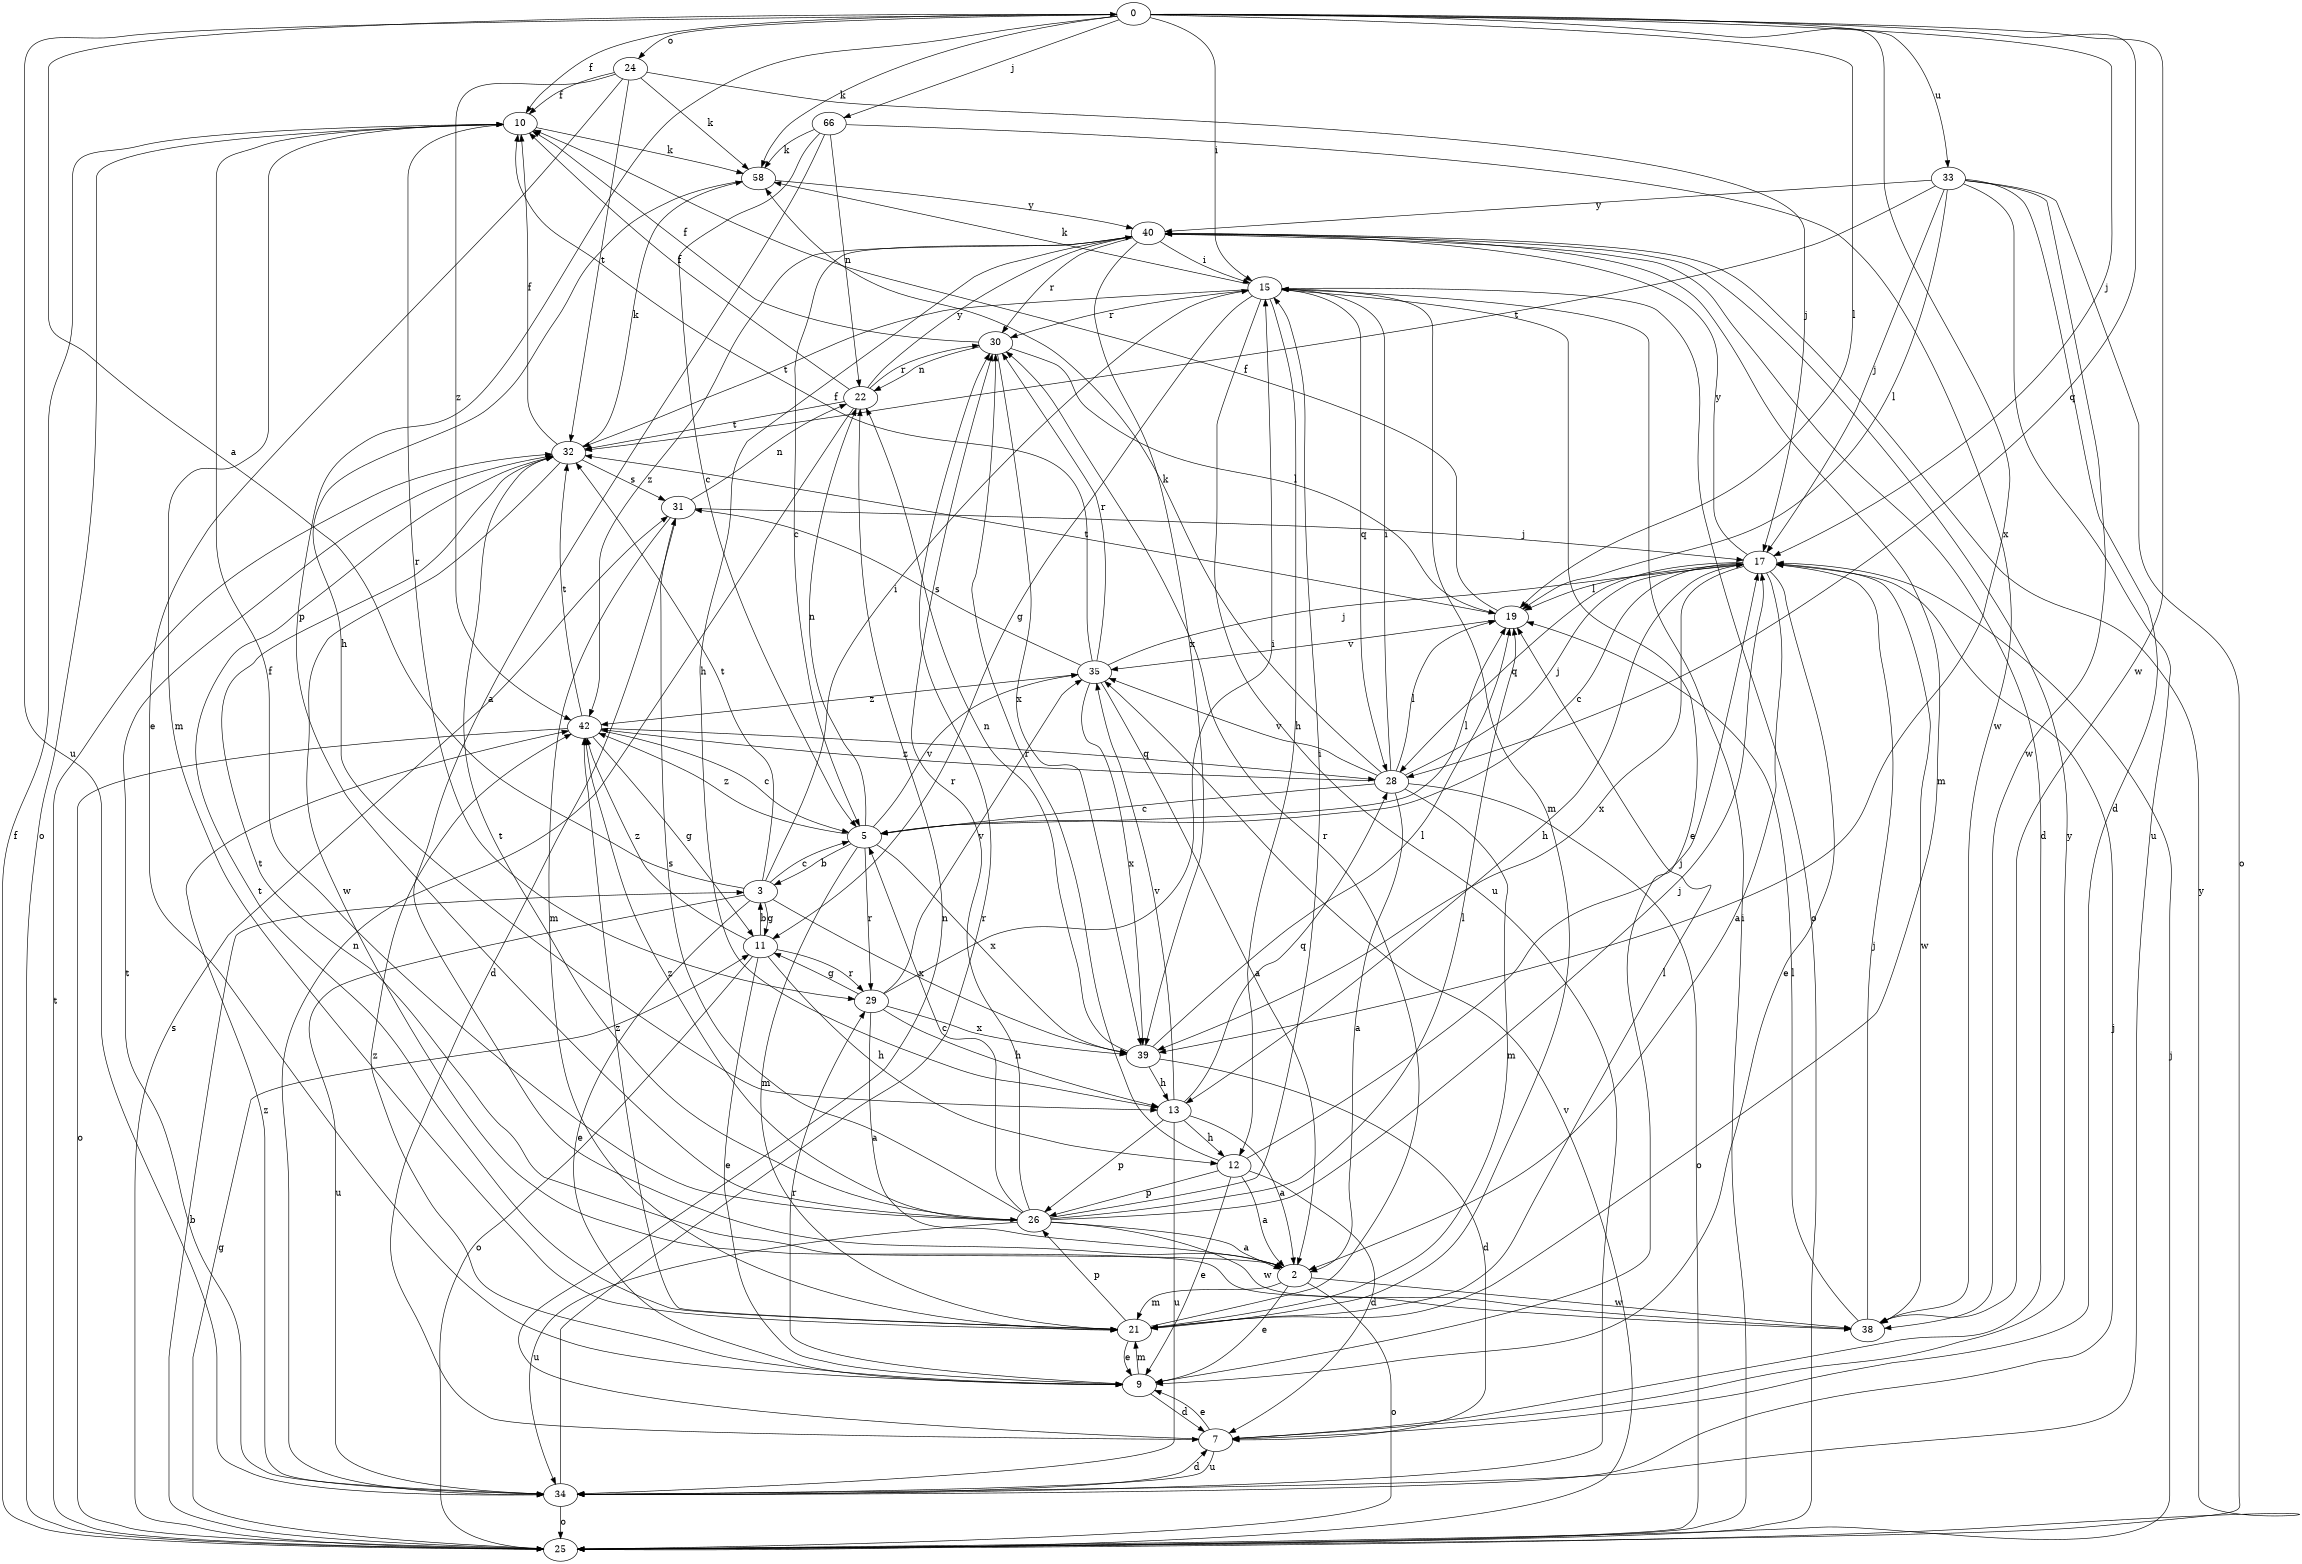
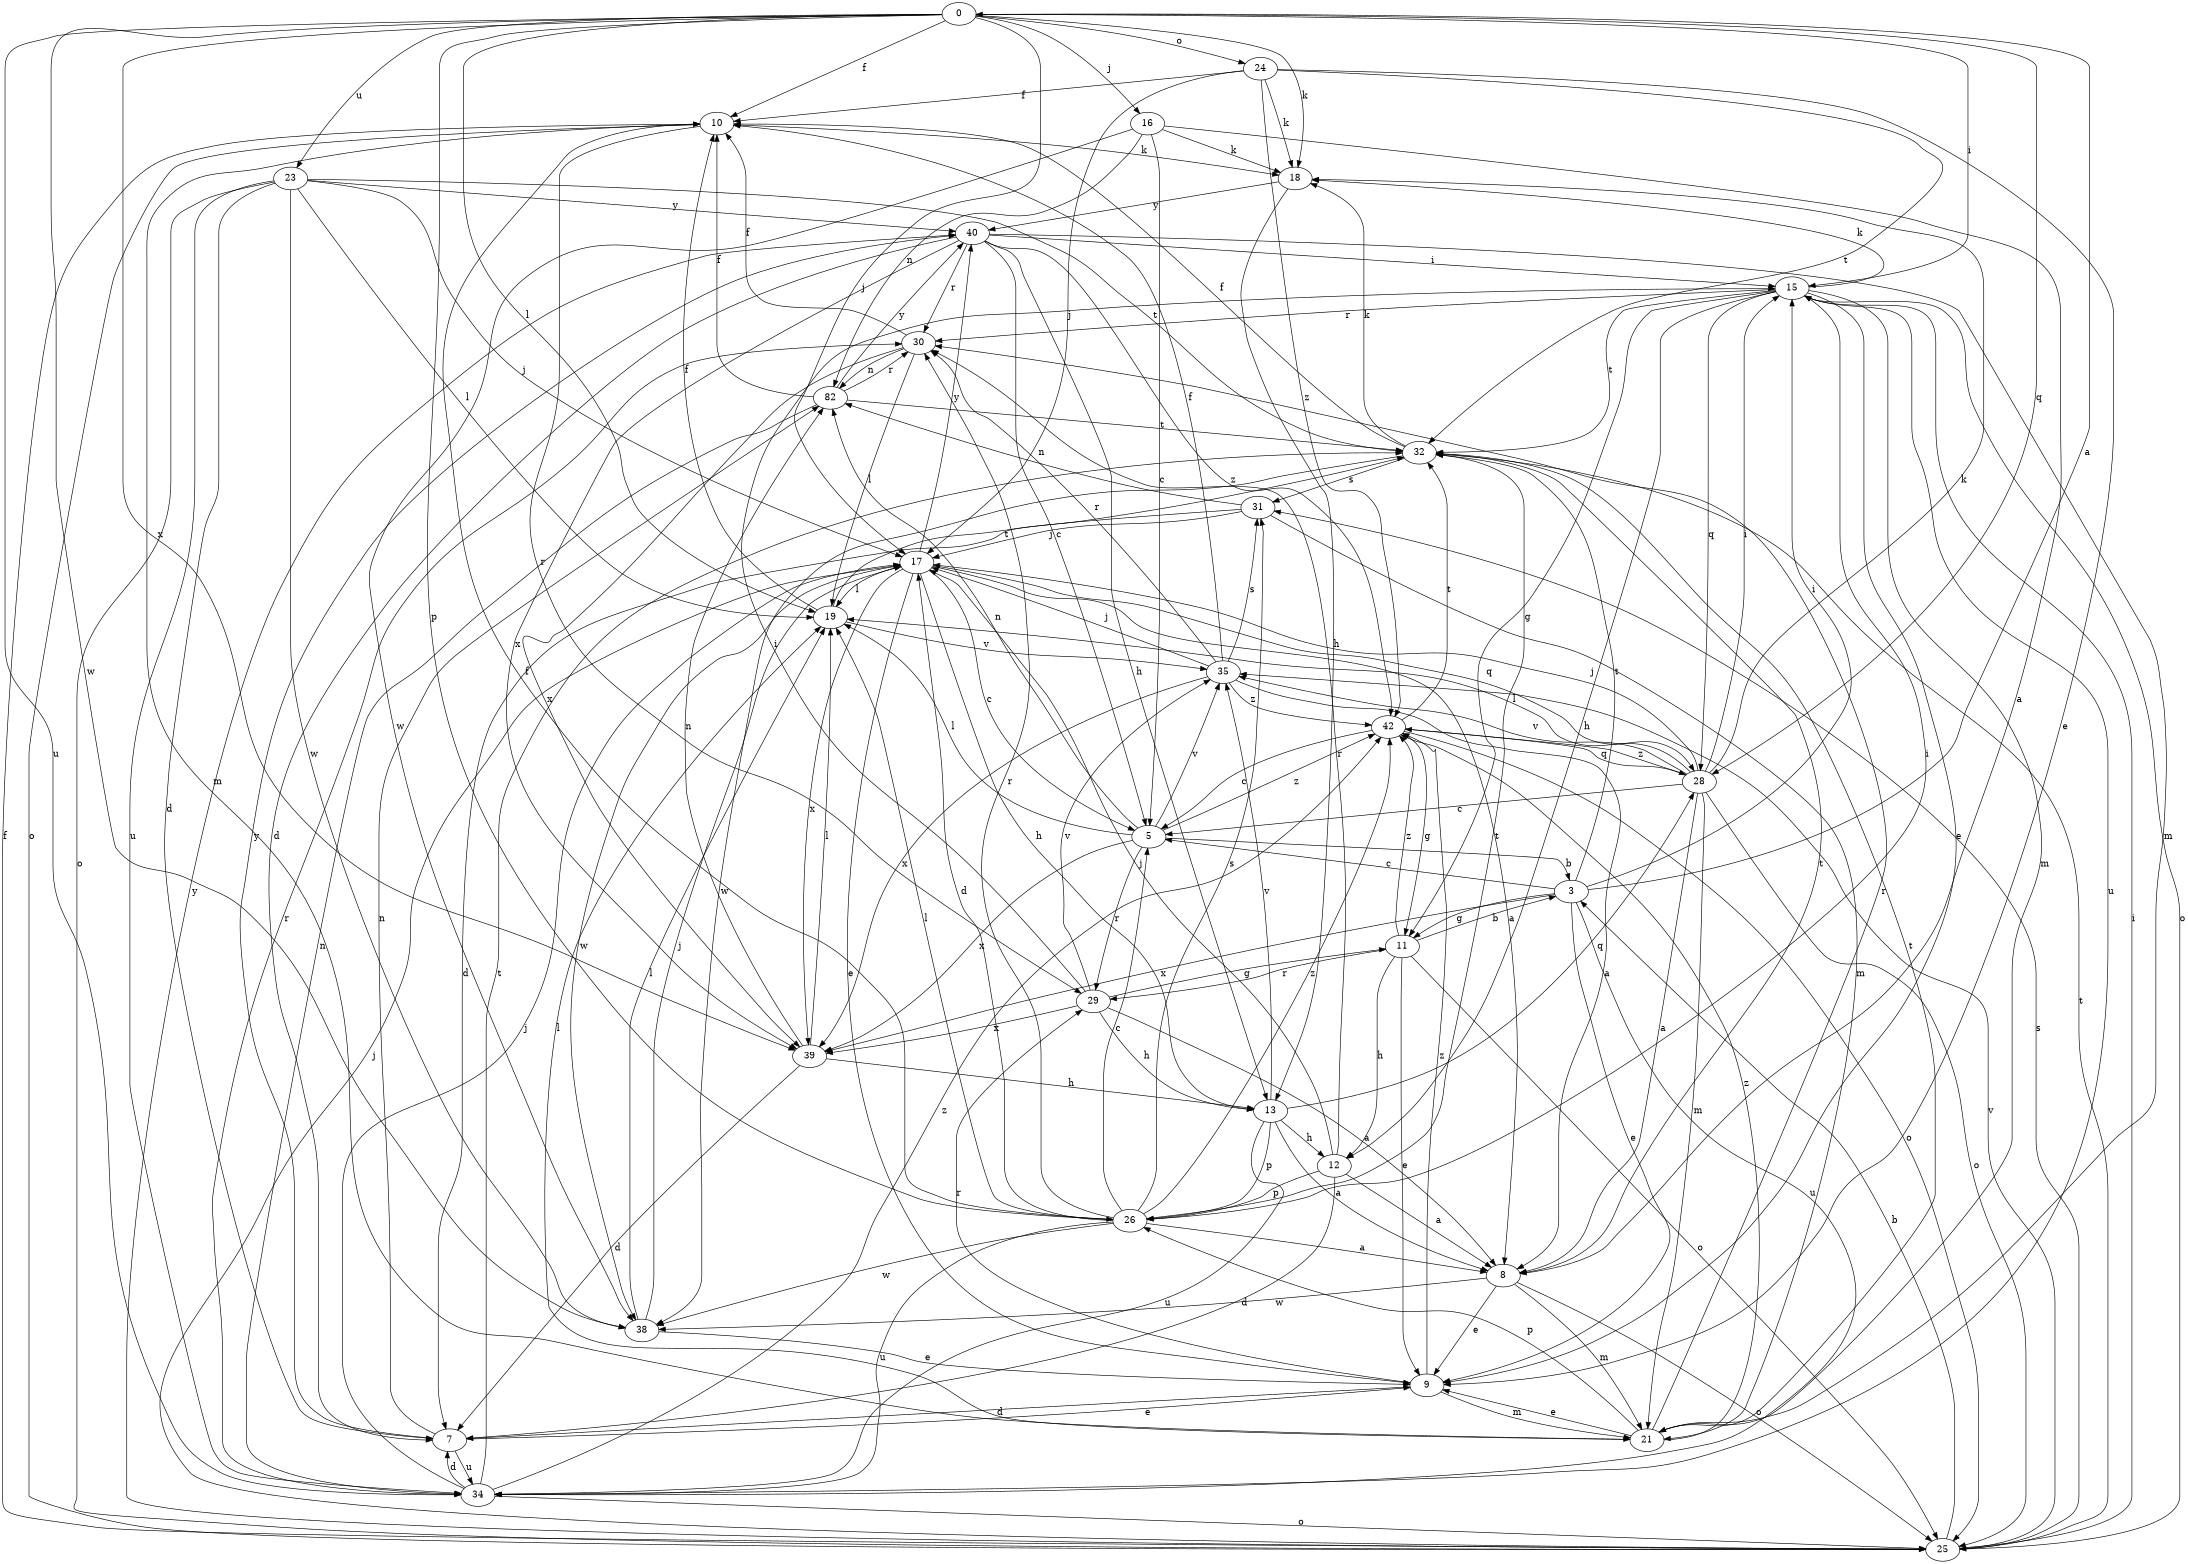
node "66": label "66" -> "16"
node "58": label "58" -> "18"
node "33": label "33" -> "23"
node "22": label "22" -> "82"
edge "26" -> "17": label "j" -> "d"
edge "5" -> "21": removed, label "m"
edge "25" -> "11": removed, label "g"
edge "12" -> "9": now "38" -> "9"
node "2": label "2" -> "8"
